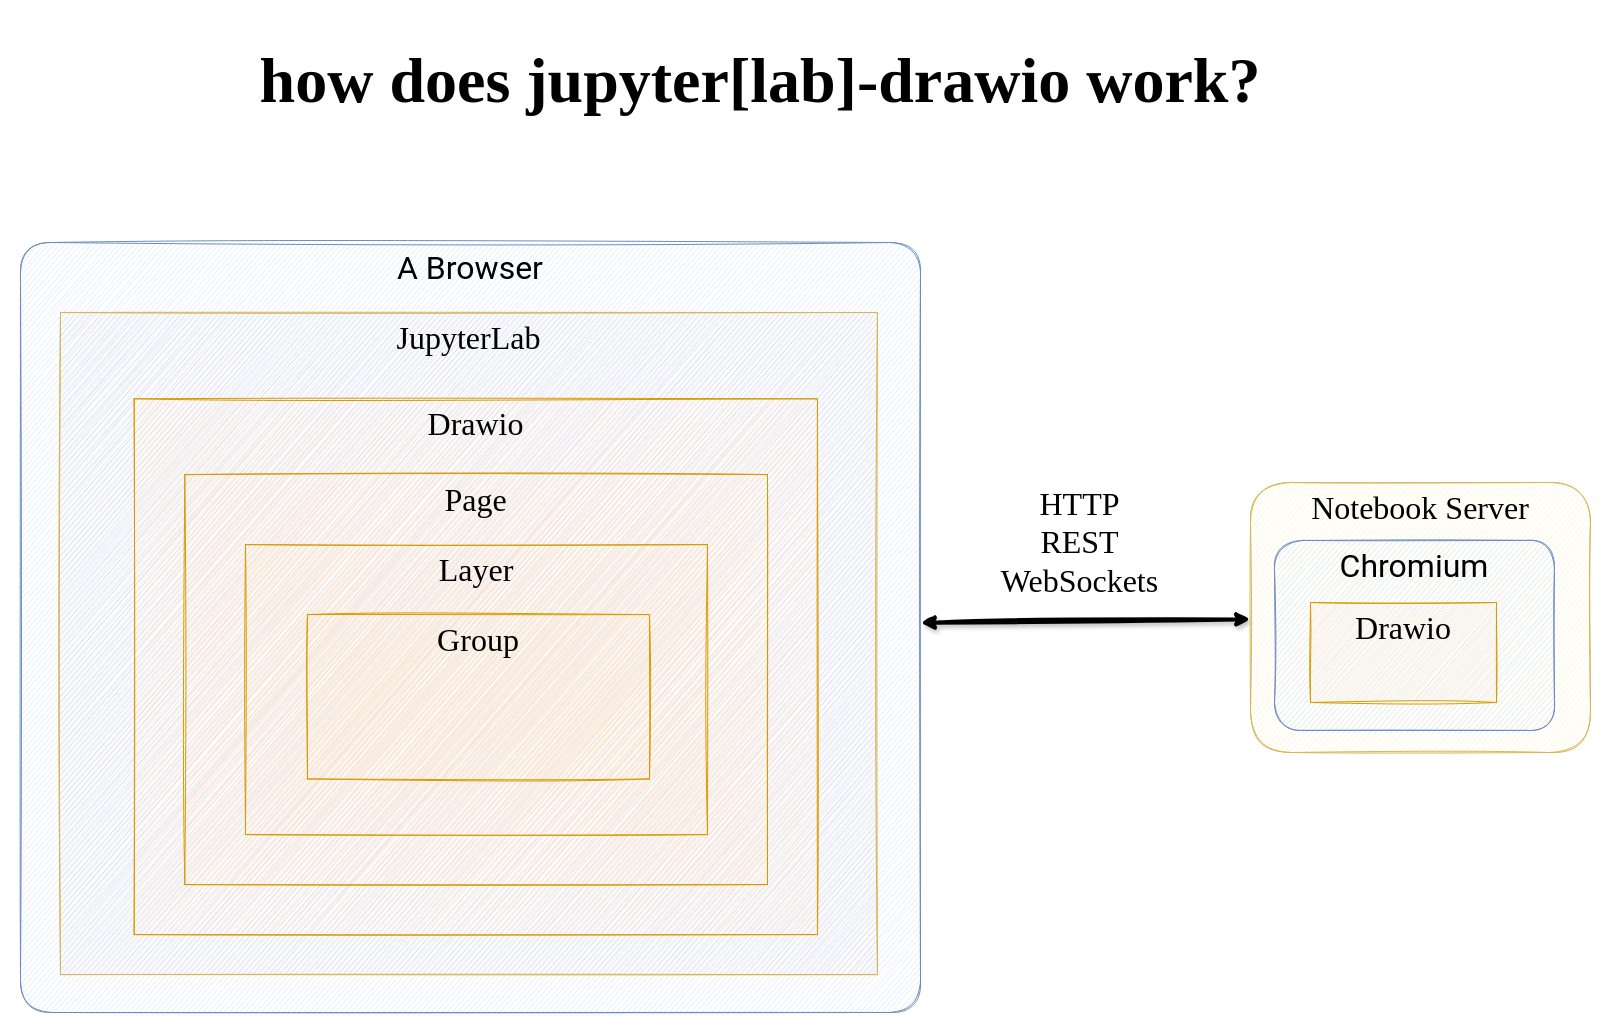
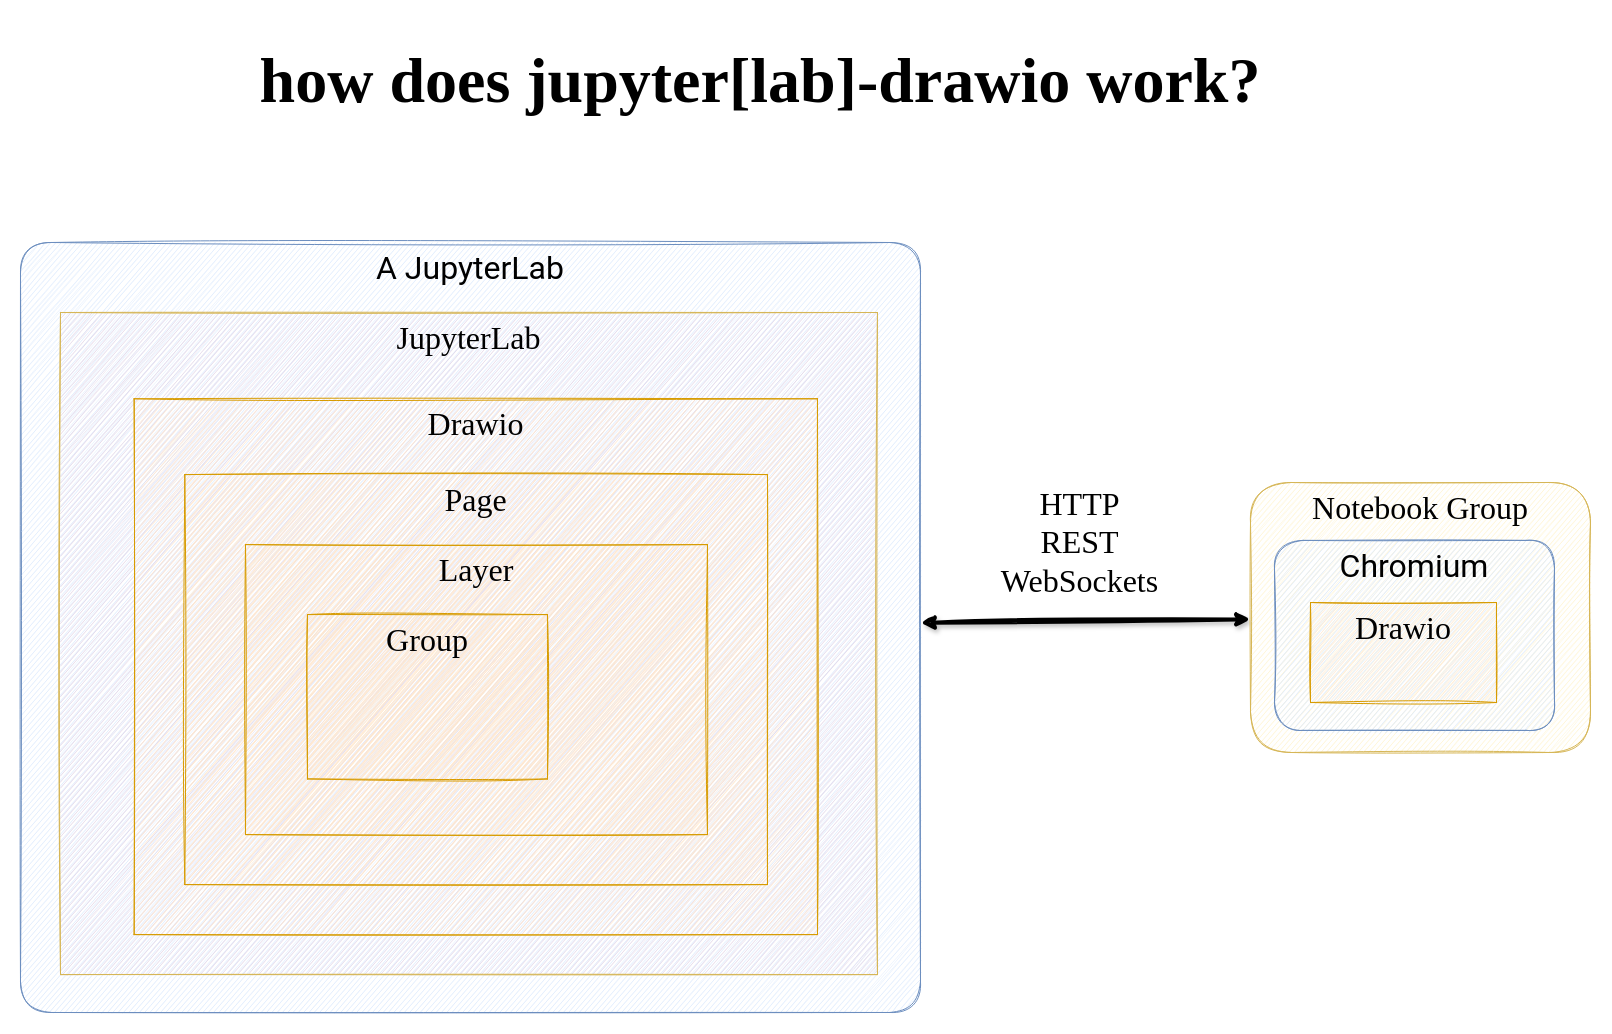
node "A Browser": label "A Browser" -> "A JupyterLab"
node "Notebook Server": label "Notebook Server" -> "Notebook Group"
node "Group": size 342x164 -> 240x164
